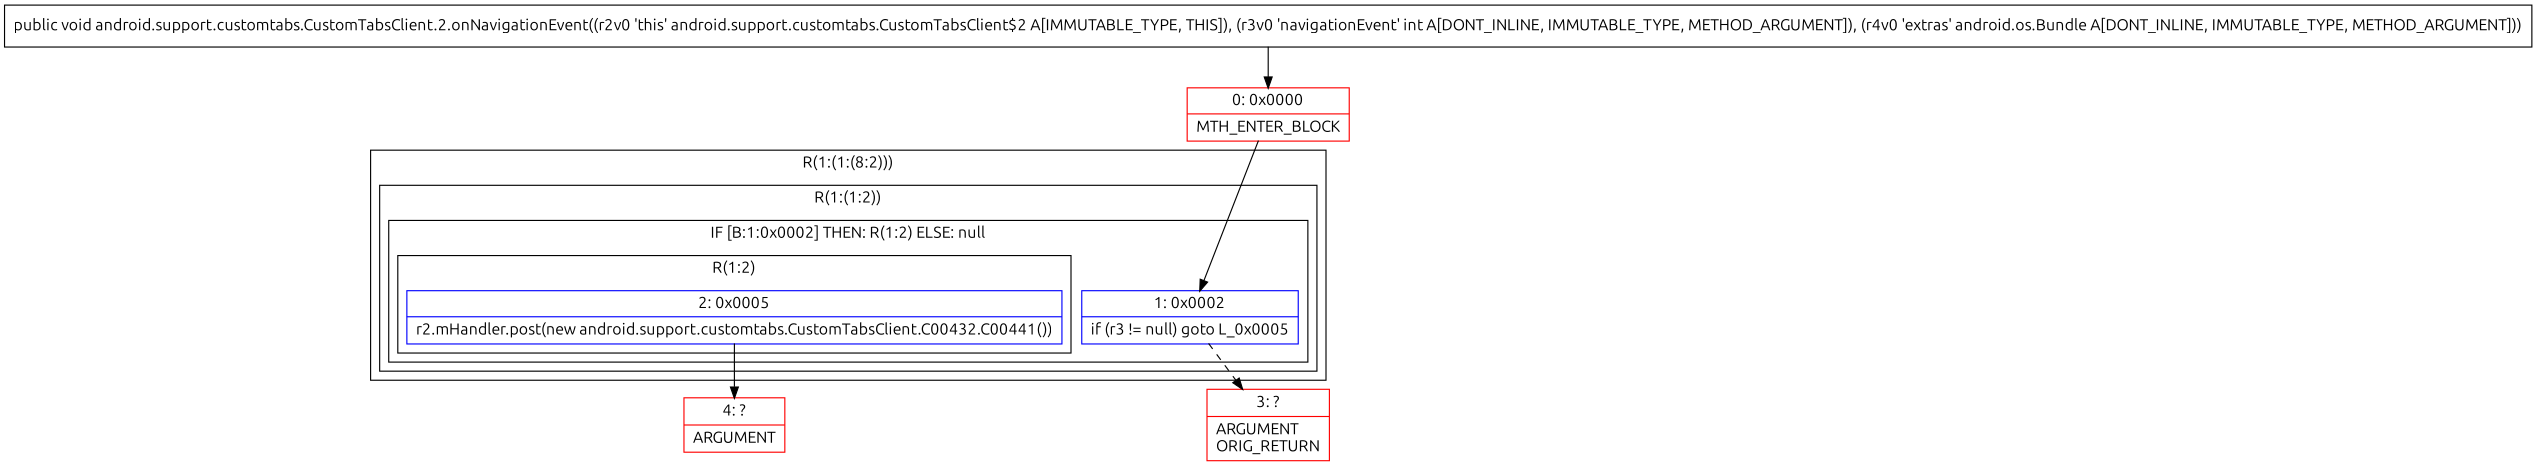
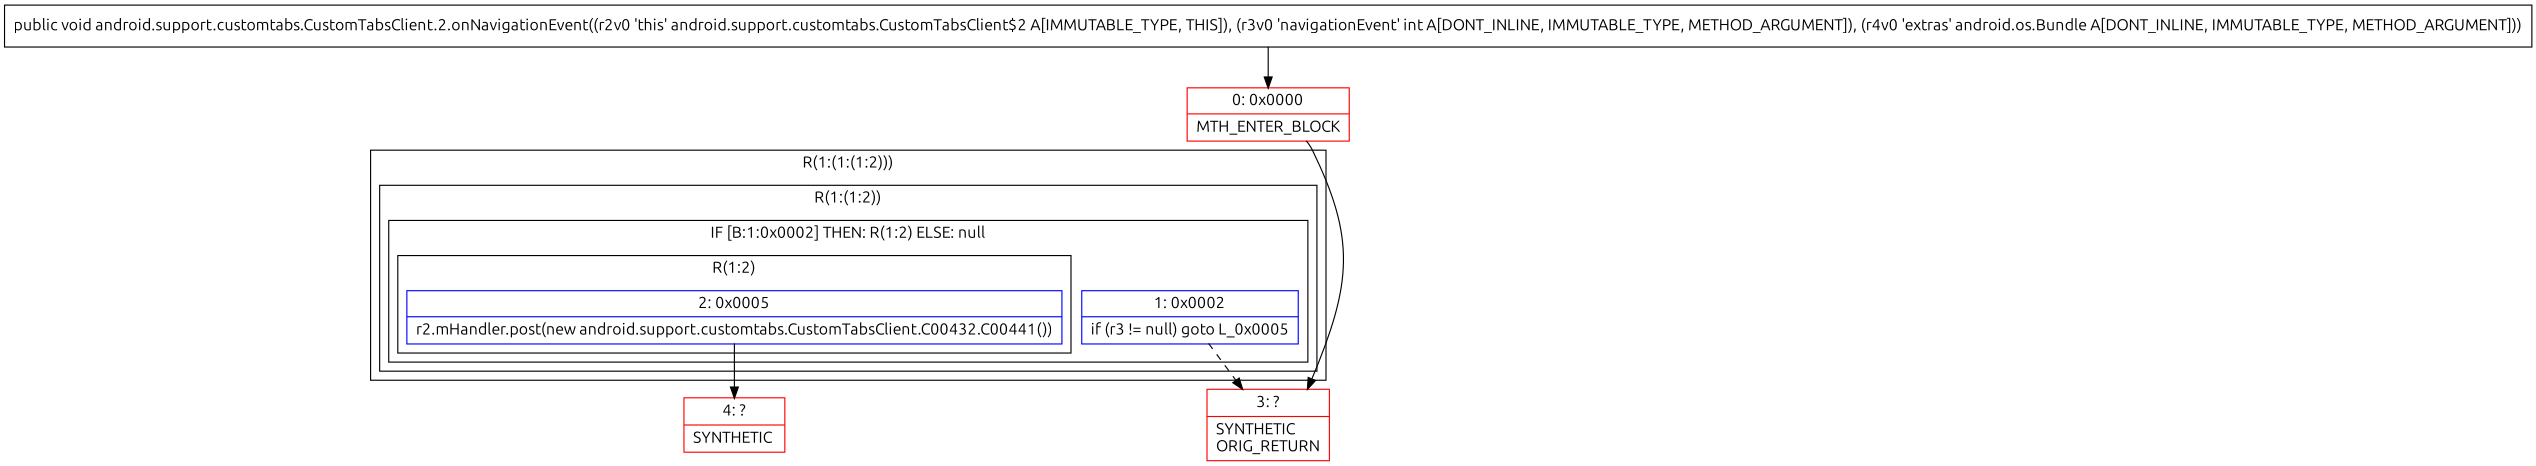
cluster "R(1:(1:(8:2)))": label "R(1:(1:(8:2)))" -> "R(1:(1:(1:2)))"
edge "0: 0x0000" -> "1: 0x0002": now "0: 0x0000" -> "3: ?"
node "3: ?": text "ARGUMENT" -> "SYNTHETIC"
node "4: ?": text "ARGUMENT" -> "SYNTHETIC"
